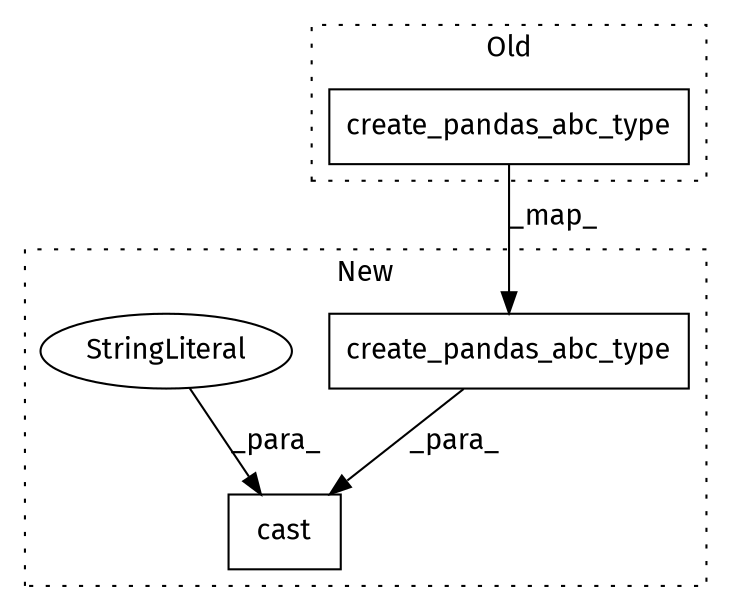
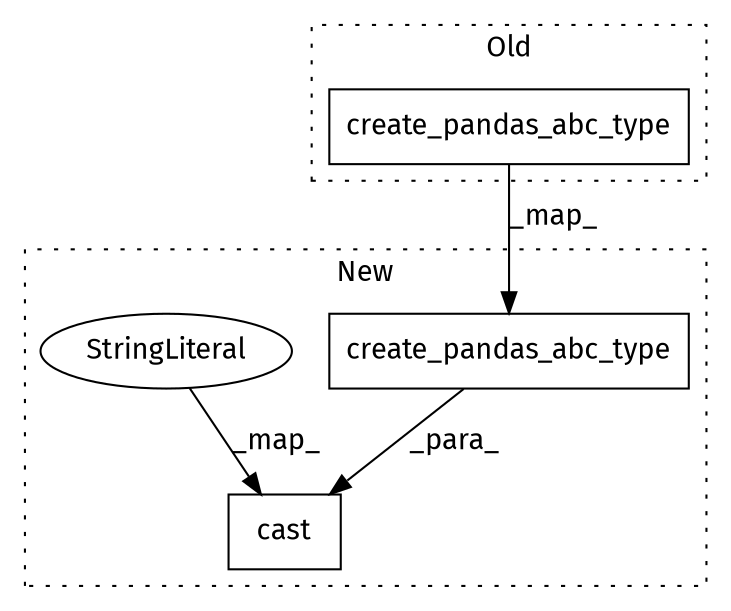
edge "StringLiteral" -> "cast": label "_para_" -> "_map_"
